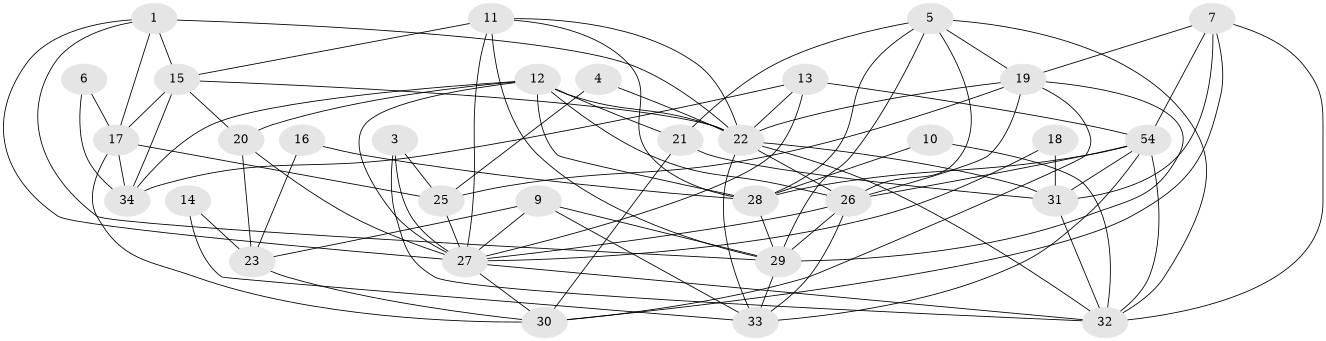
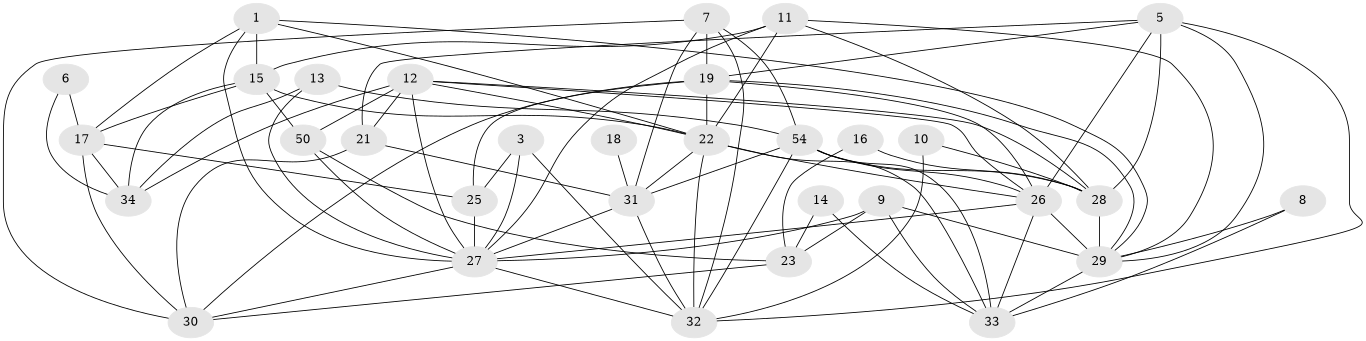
node "4": removed
edge "13" -- "22": removed
node "20": label "20" -> "50"
node "8": added
edge "18" -- "27": now "31" -- "27"
